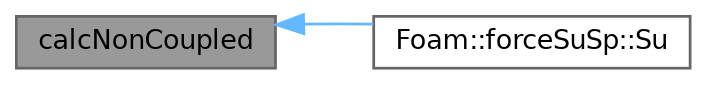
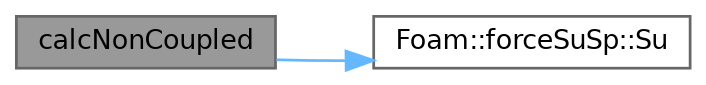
edge "Foam::forceSuSp::Su" -> "calcNonCoupled": reversed
